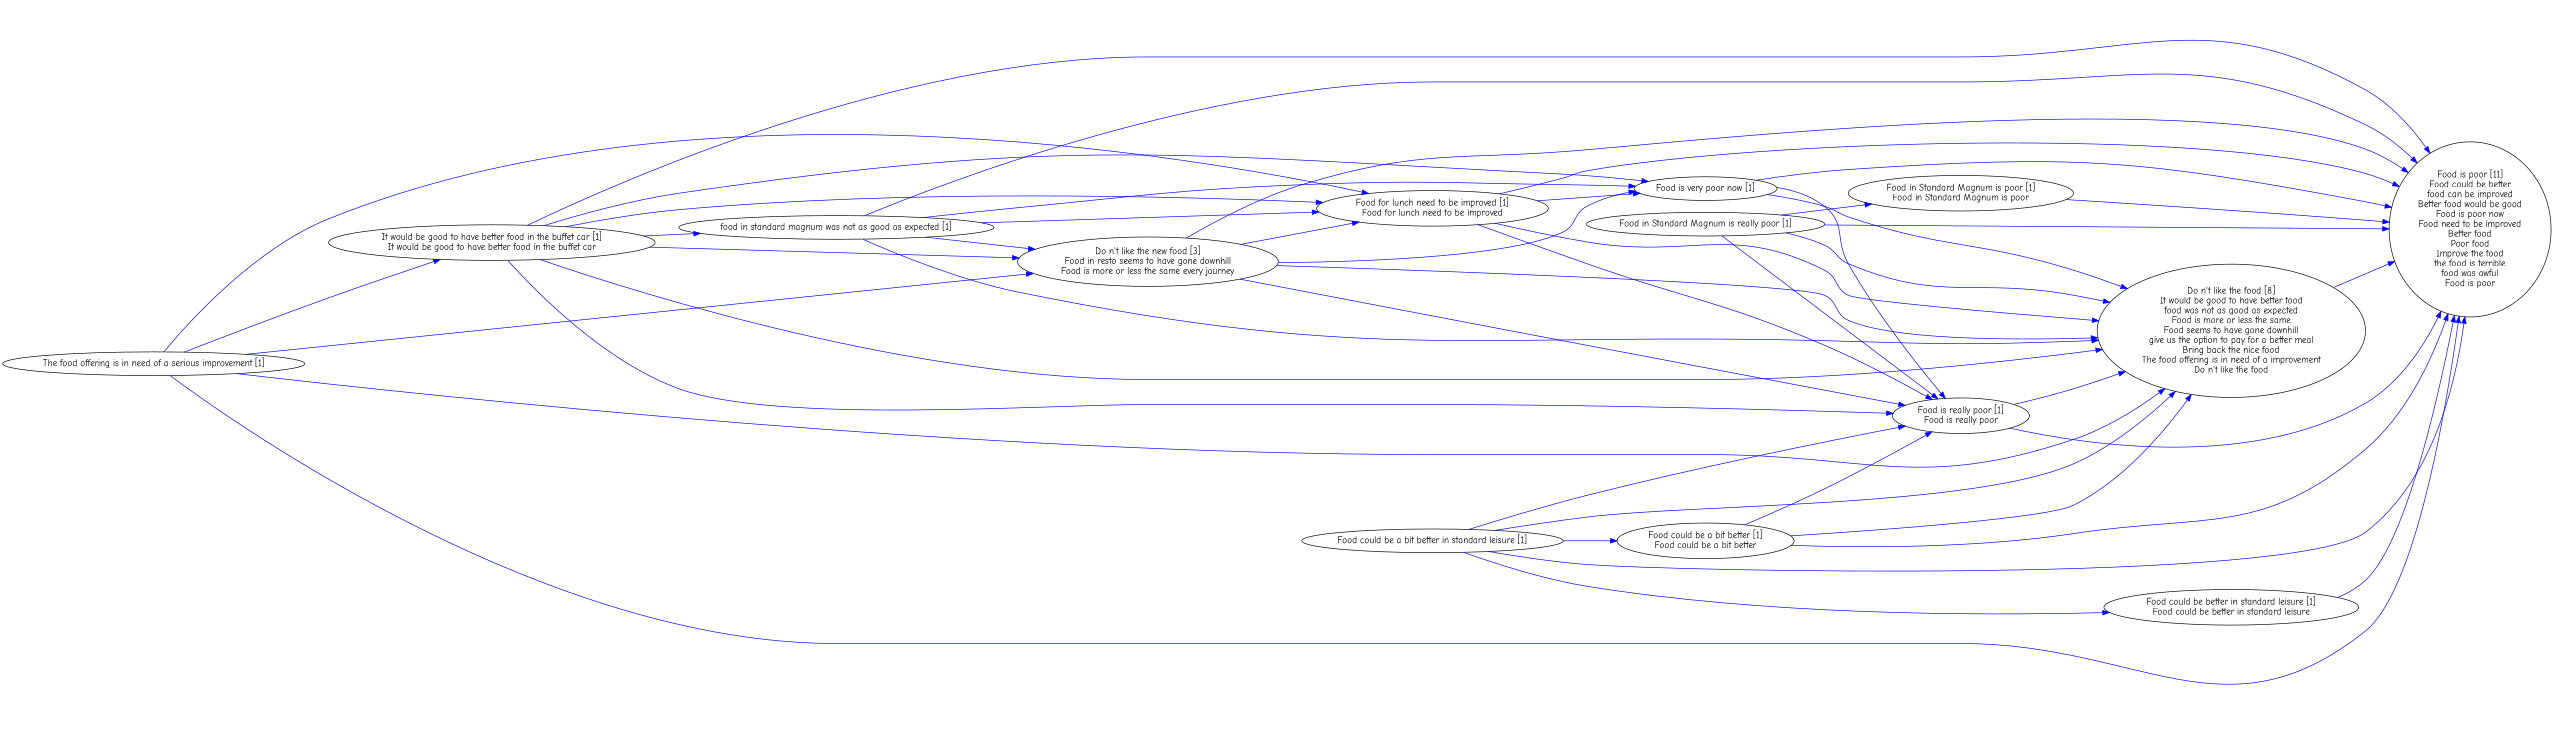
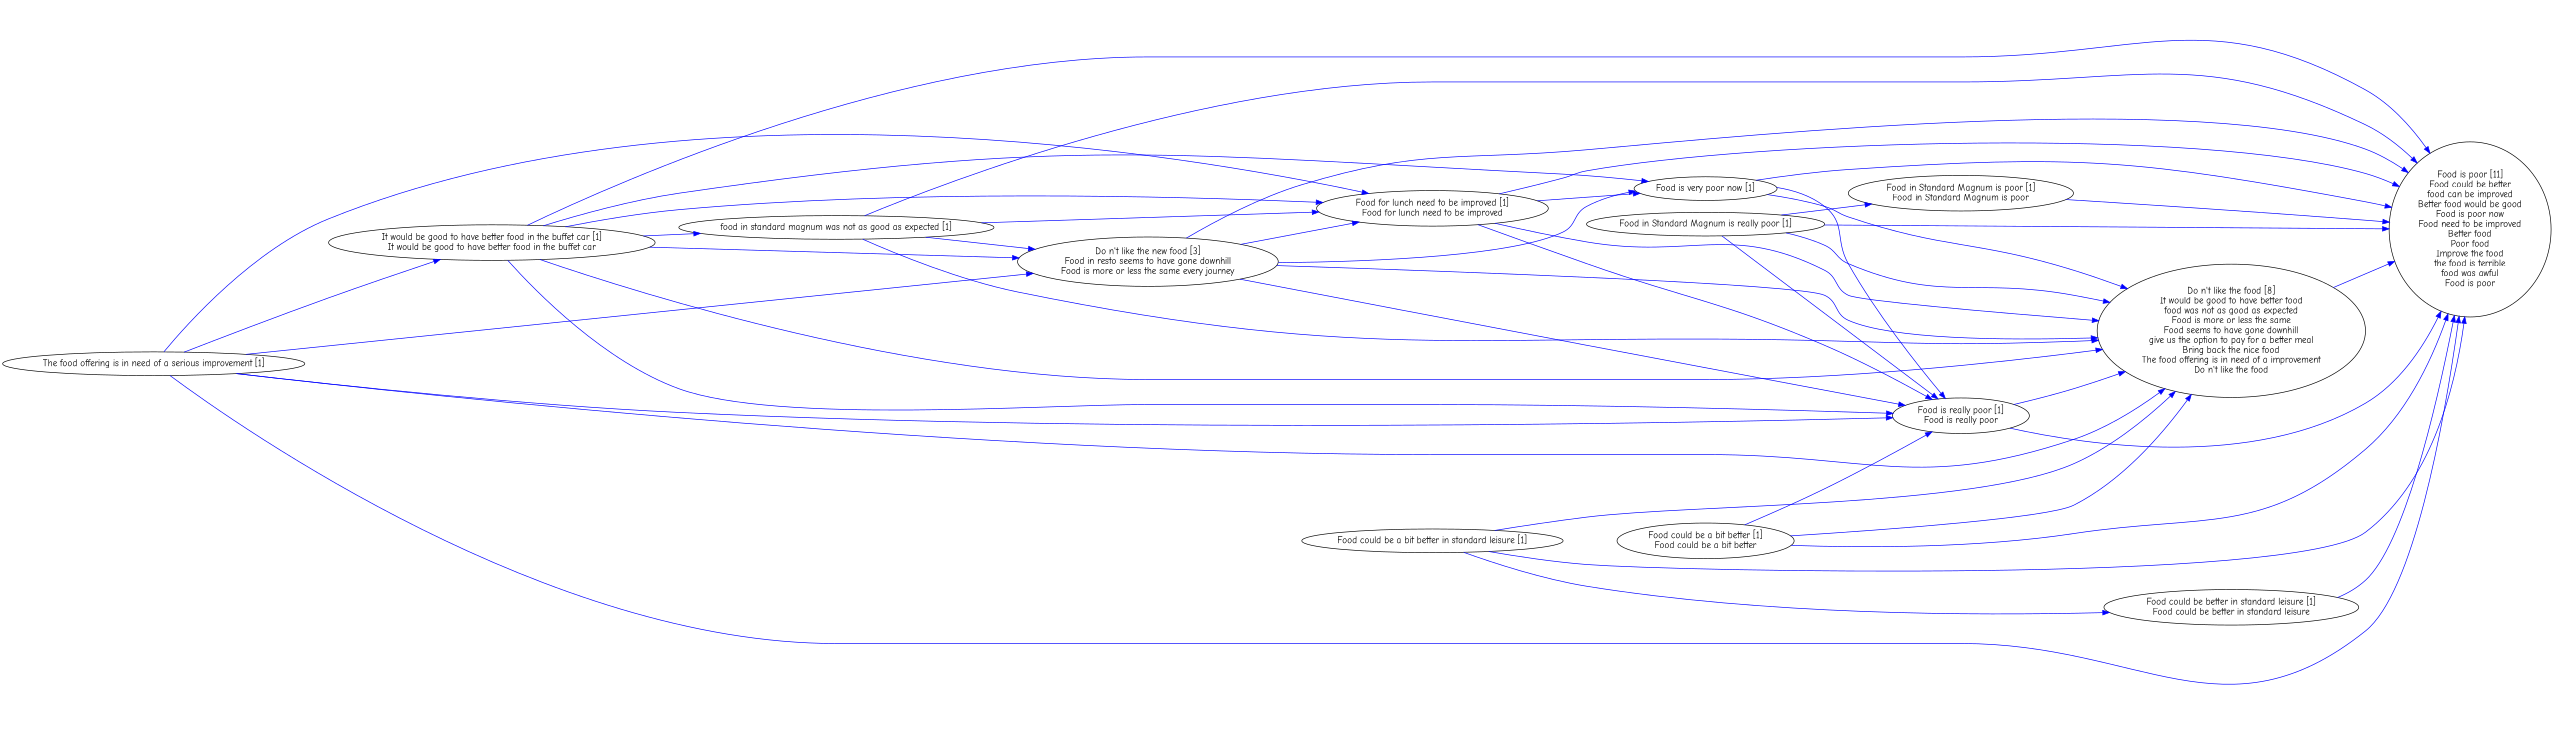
edge "food in standard magnum was not as good as expected [1]" -> "Food is very poor now [1]": removed
edge "Food could be a bit better in standard leisure [1]" -> "Food is really poor [1] Food is really poor": now "The food offering is in need of a serious improvement [1]" -> "Food is really poor [1] Food is really poor"
edge "Food could be a bit better in standard leisure [1]" -> "Food could be a bit better [1] Food could be a bit better": removed
